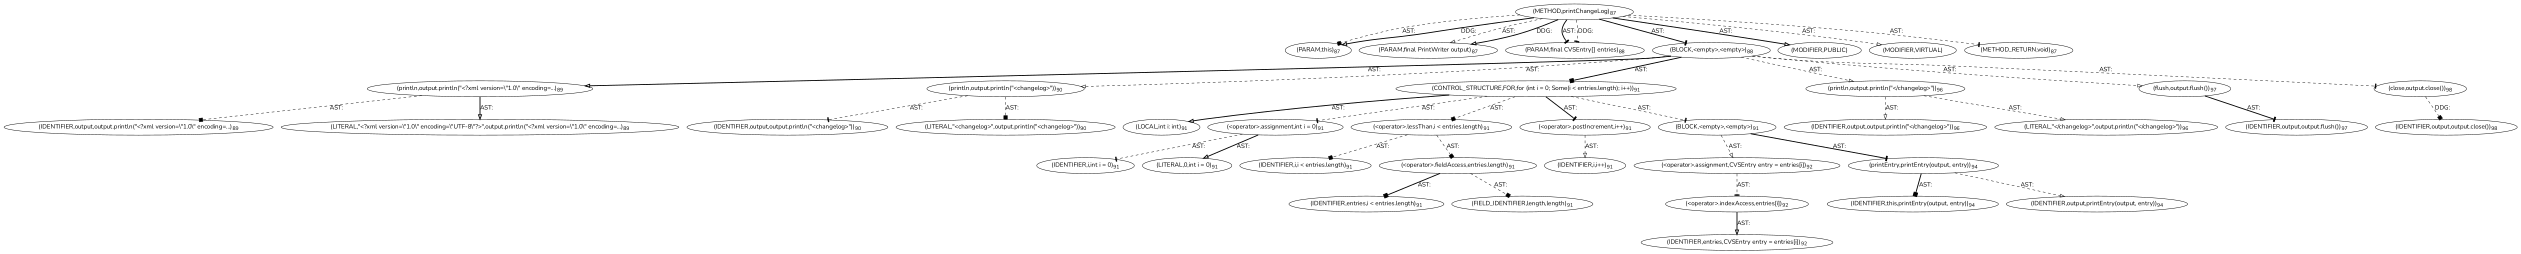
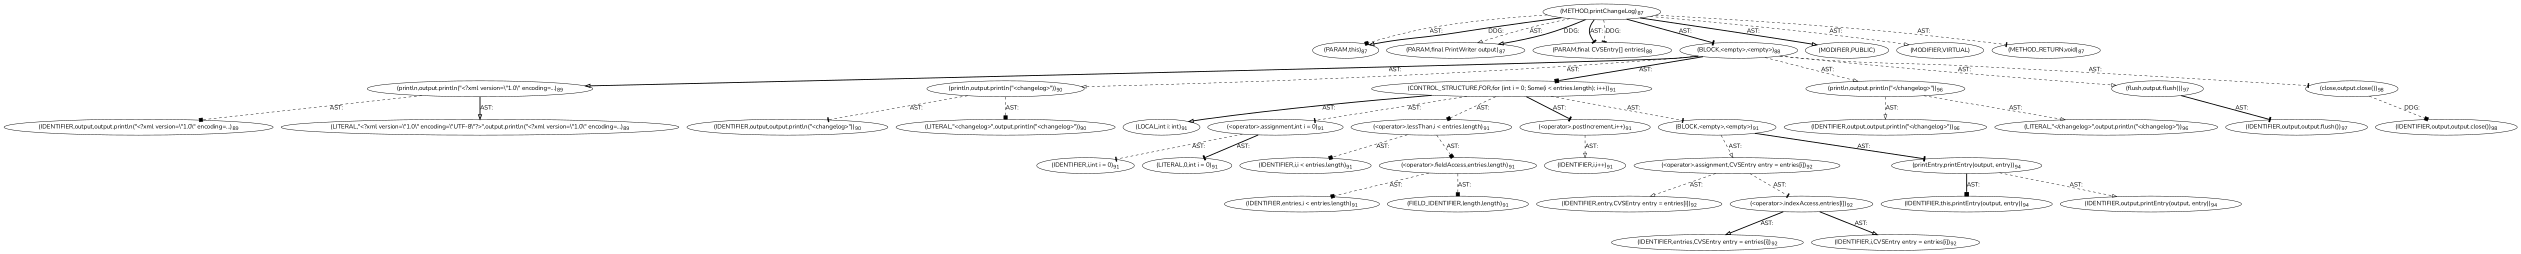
edge "(<operator>.assignment,int i = 0)" -> "(LITERAL,0,int i = 0)": arrowhead onormal -> tee
edge "(<operator>.fieldAccess,entries.length)" -> "(IDENTIFIER,entries,i < entries.length)": style bold -> dashed
node "(IDENTIFIER,entry,CVSEntry entry = entries[i])": added
node "(IDENTIFIER,i,CVSEntry entry = entries[i])": added
